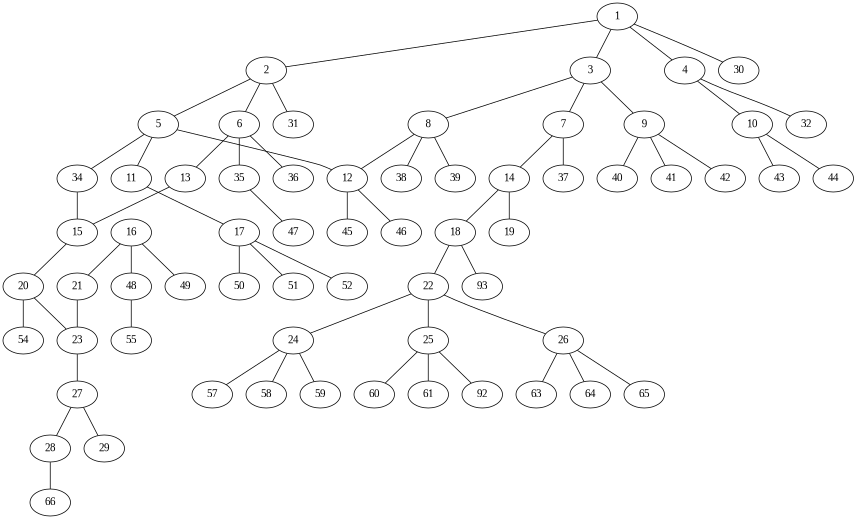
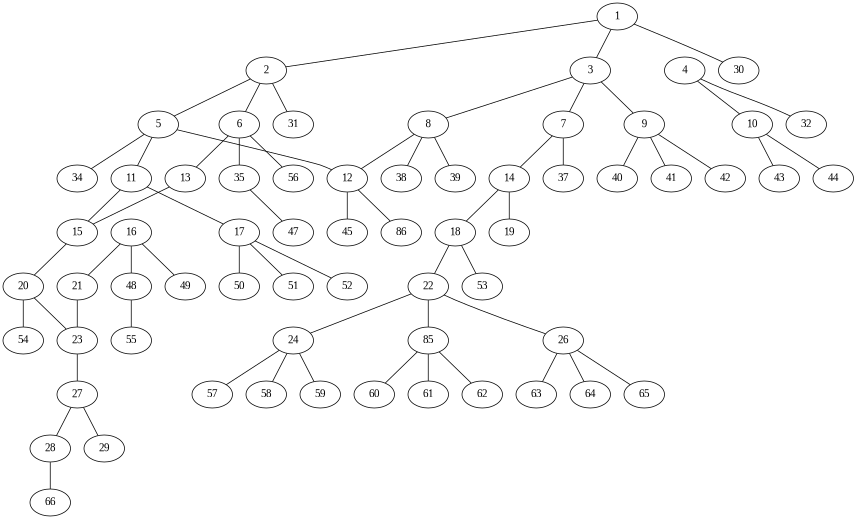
edge "1" -- "4": removed
node "36": label "36" -> "56"
edge "34" -- "15": now "11" -- "15"
node "46": label "46" -> "86"
node "93": label "93" -> "53"
node "25": label "25" -> "85"
node "92": label "92" -> "62"
